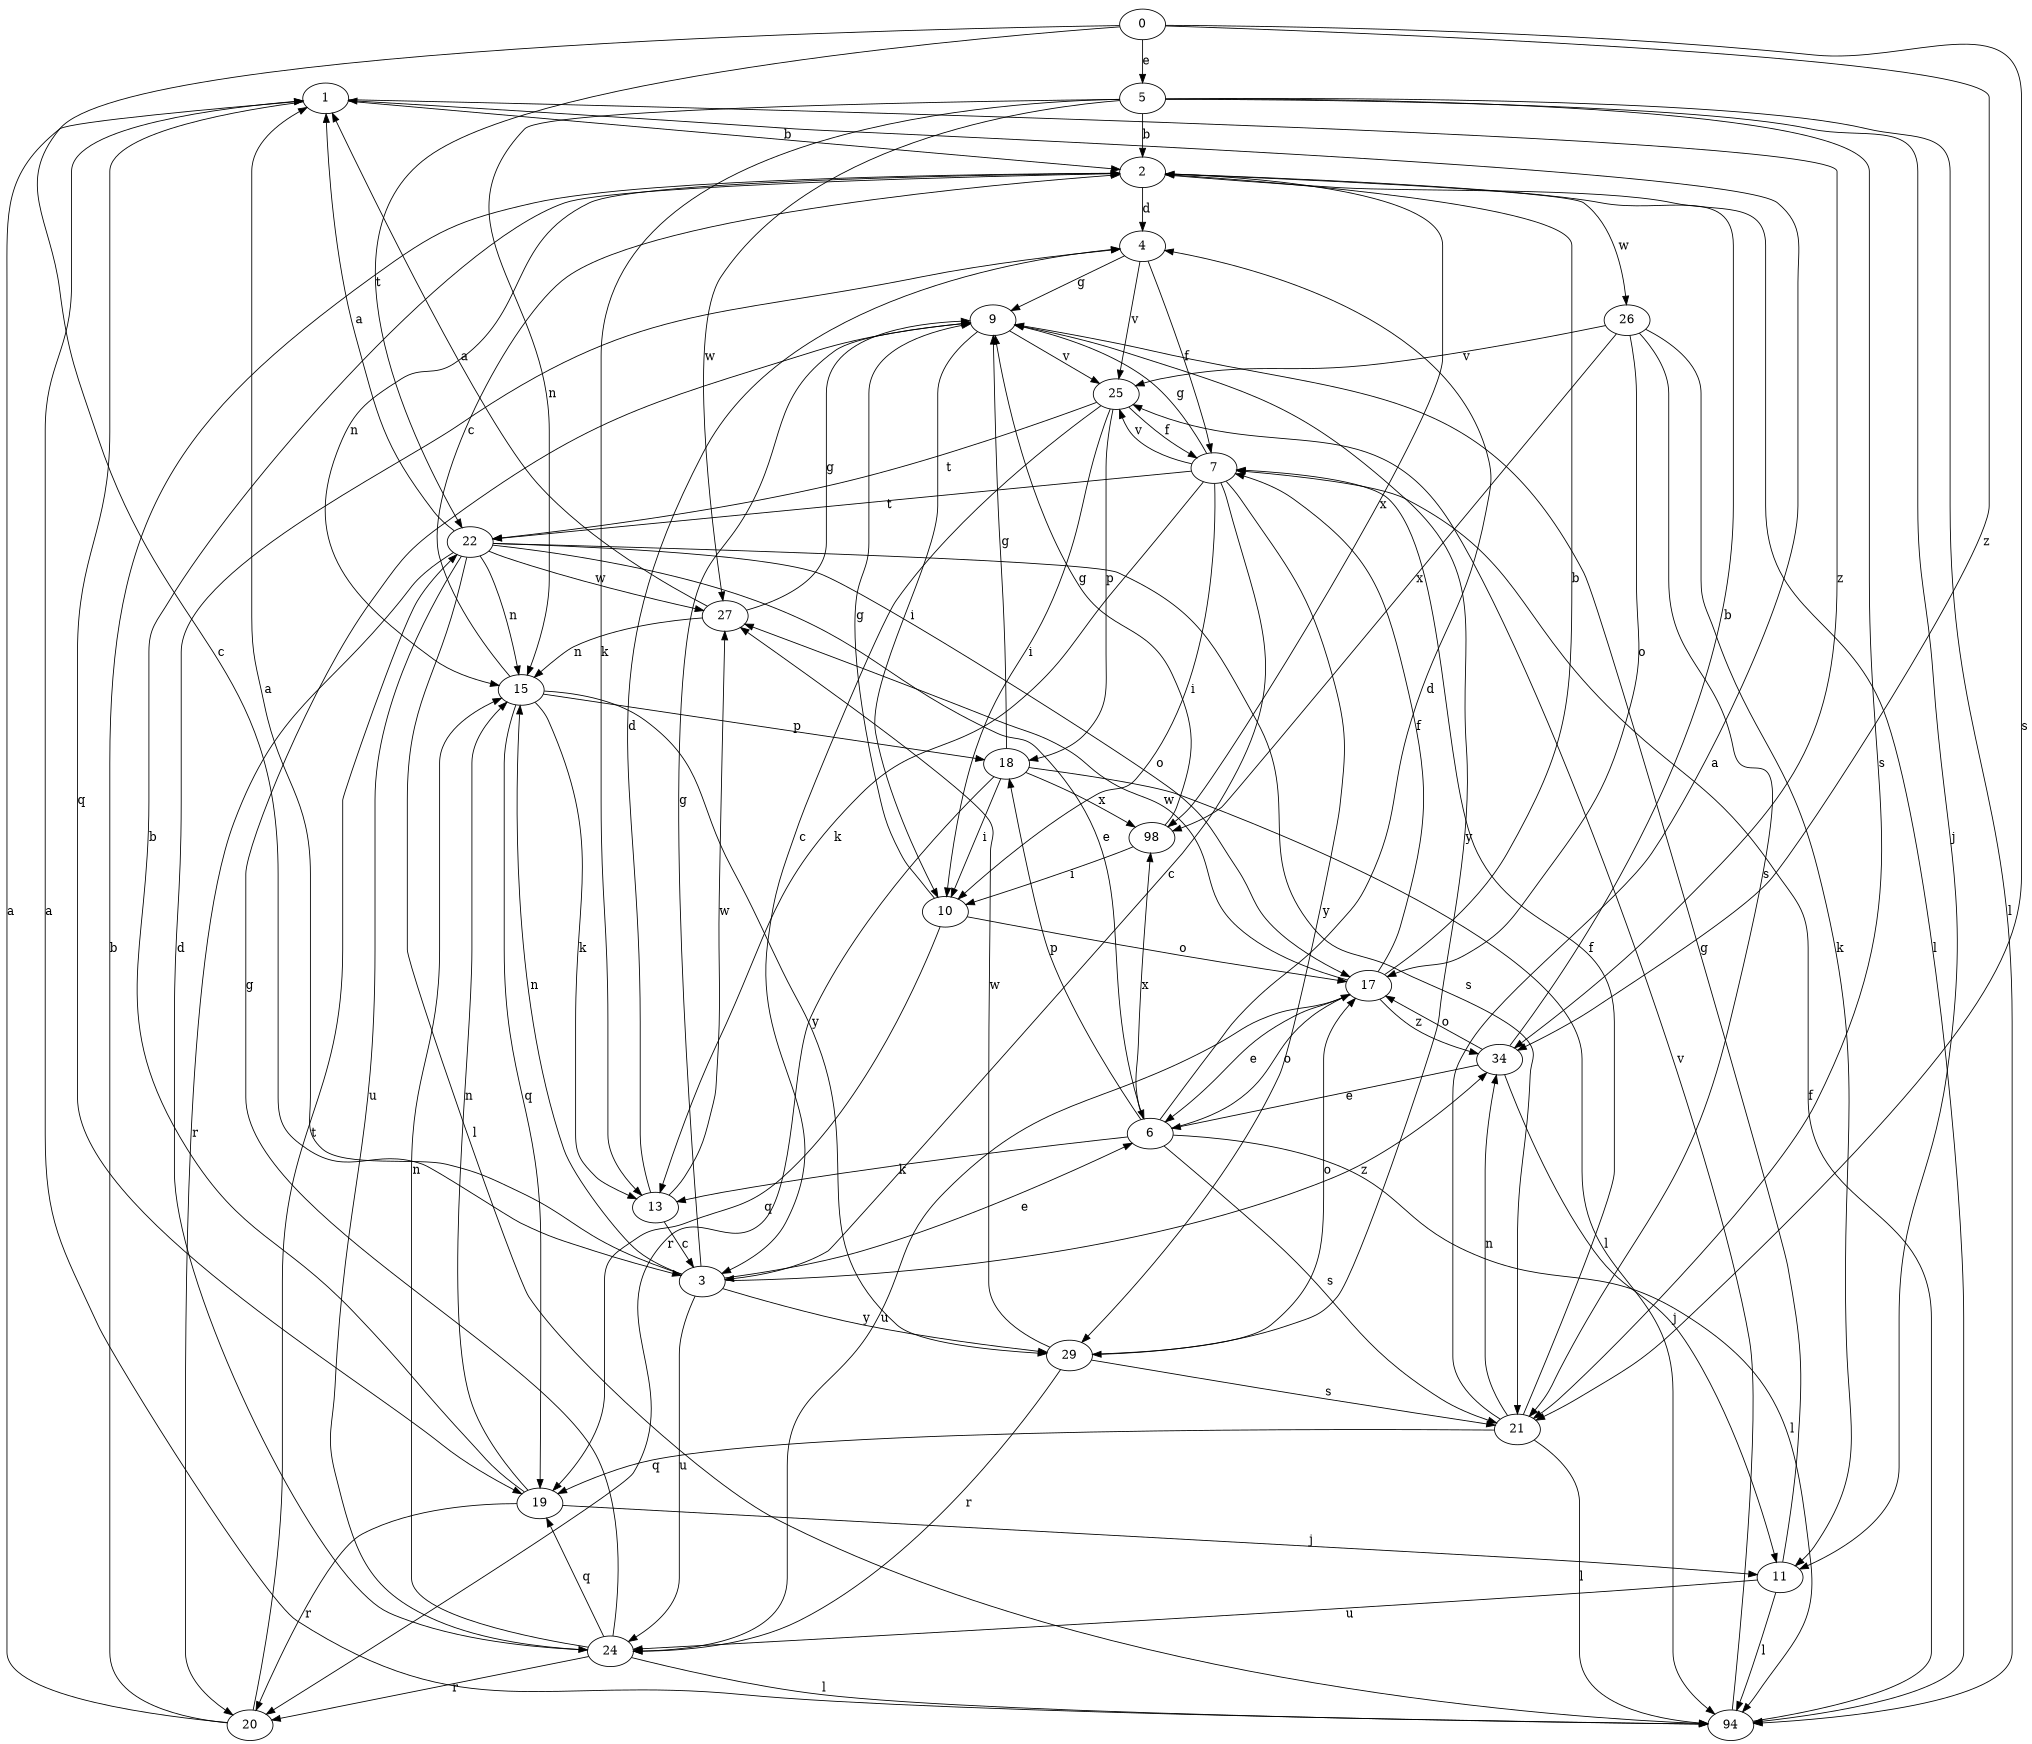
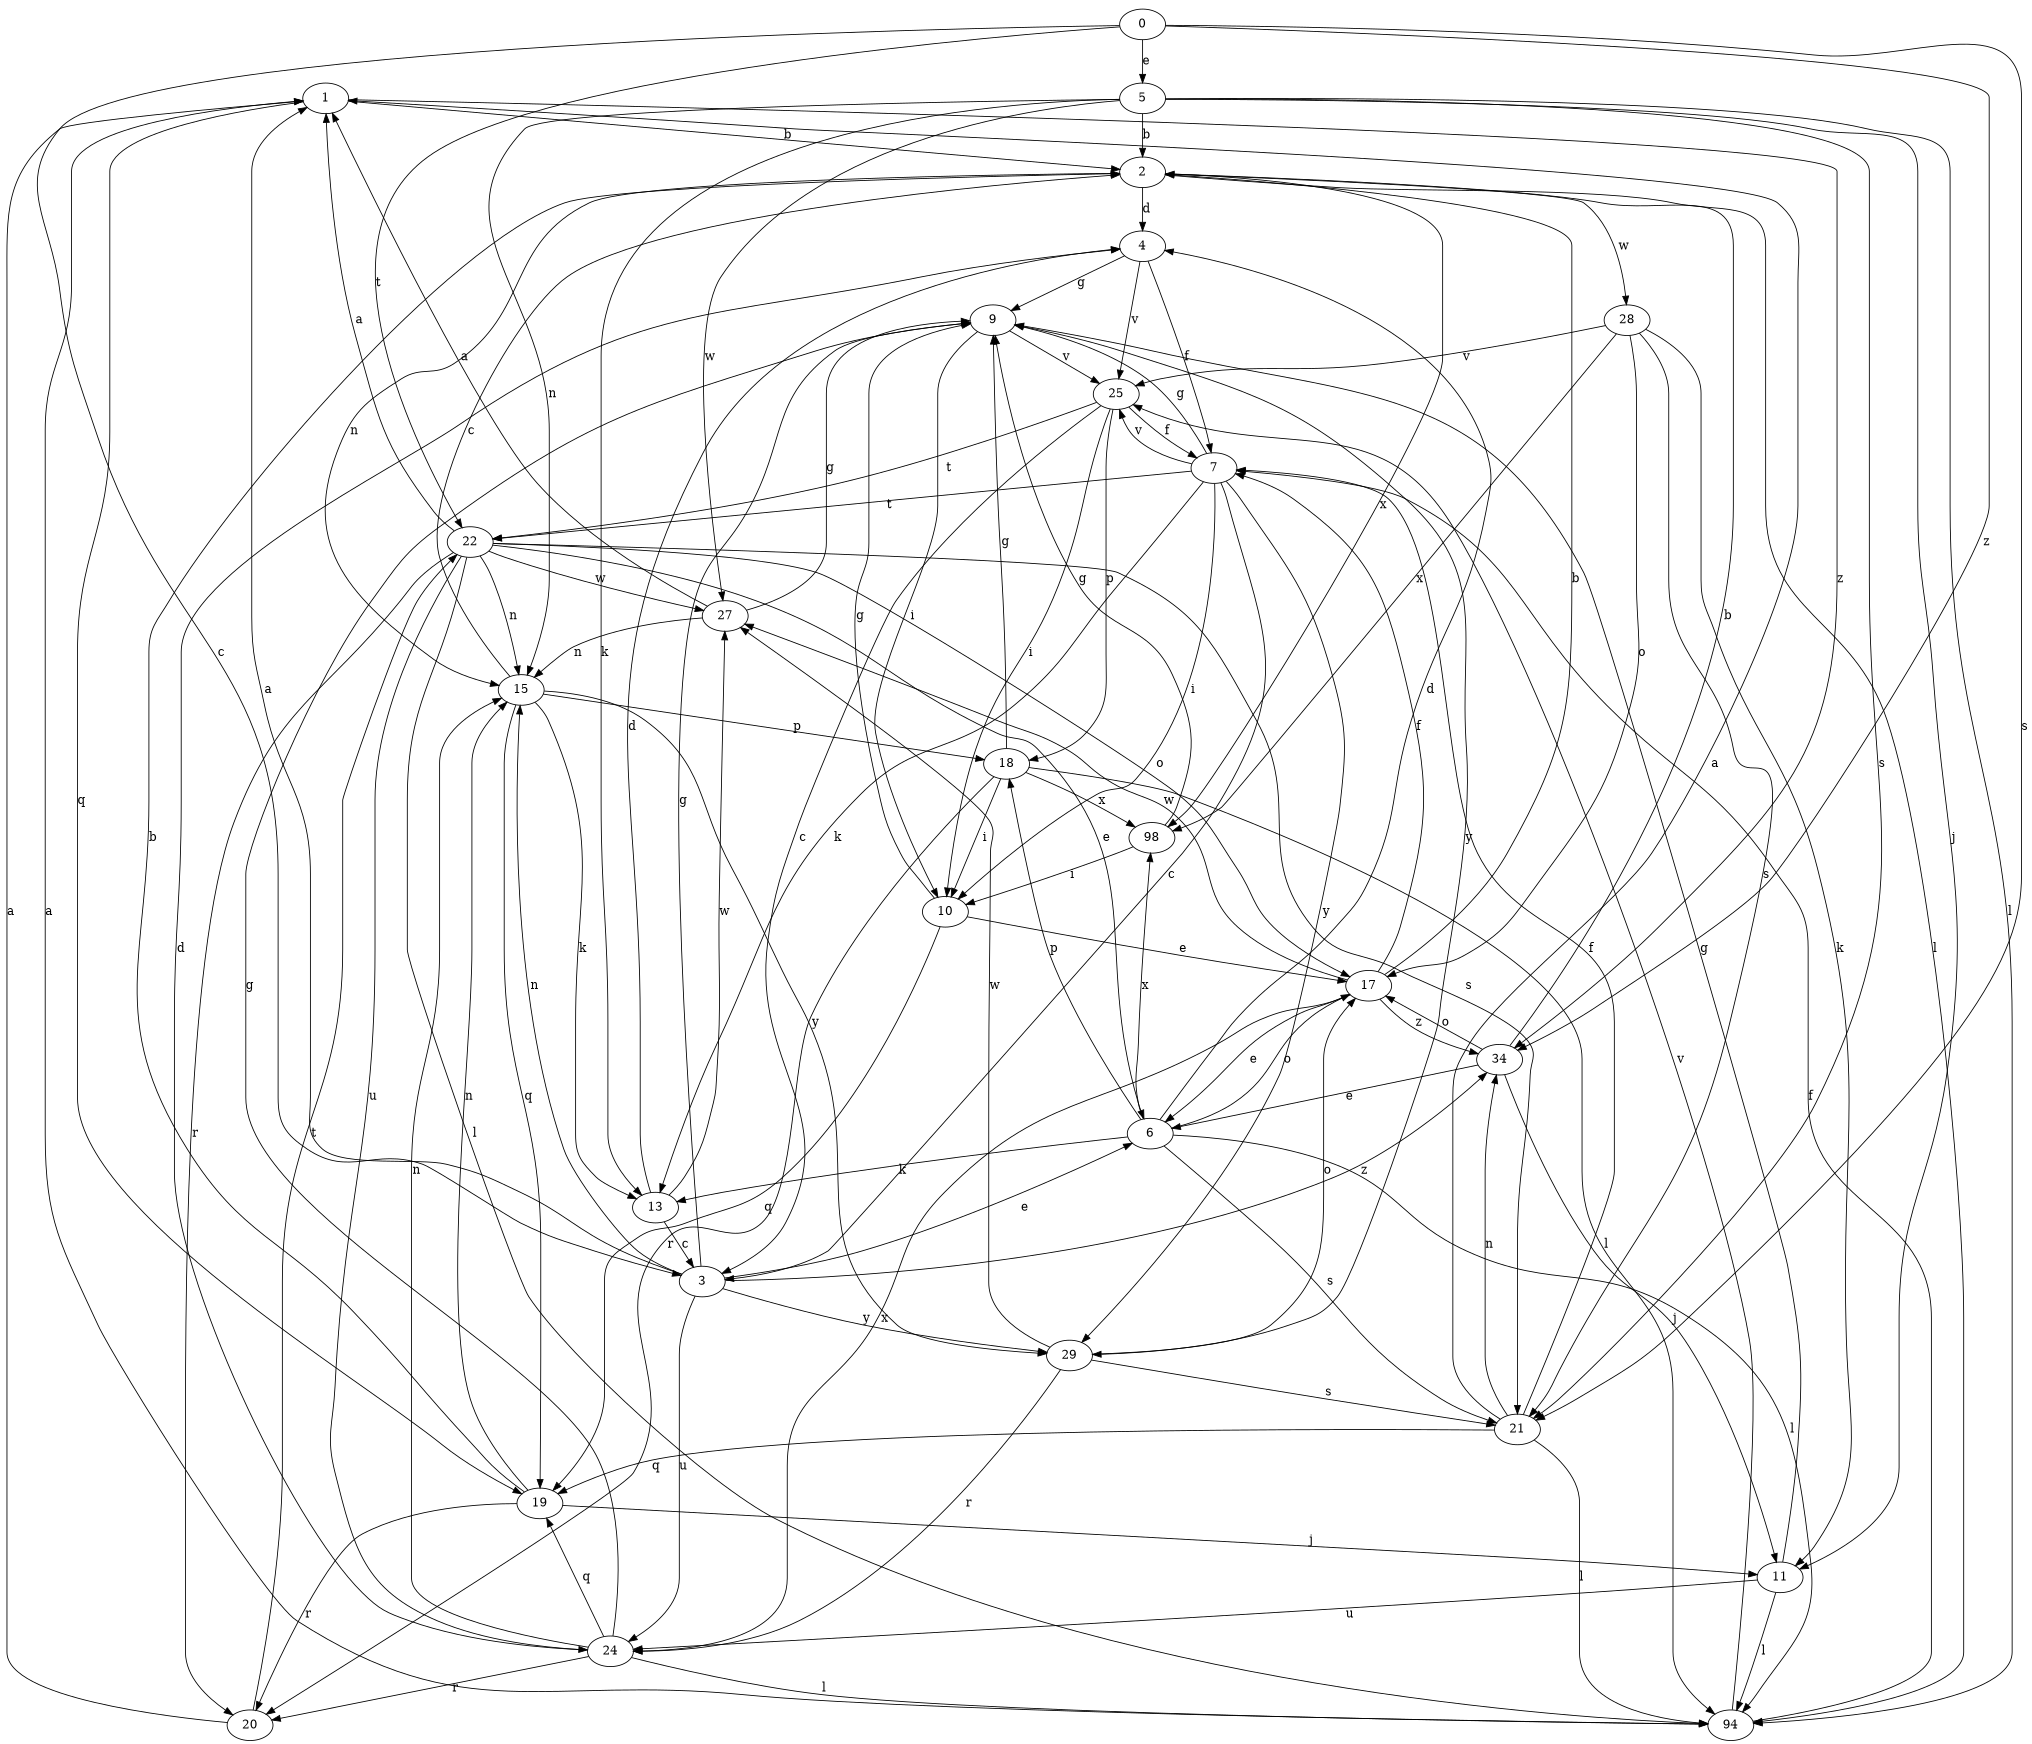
node "26": label "26" -> "28"
edge "20" -> "2": removed, label "b"
edge "10" -> "17": label "o" -> "e"
edge "17" -> "24": label "u" -> "x"
